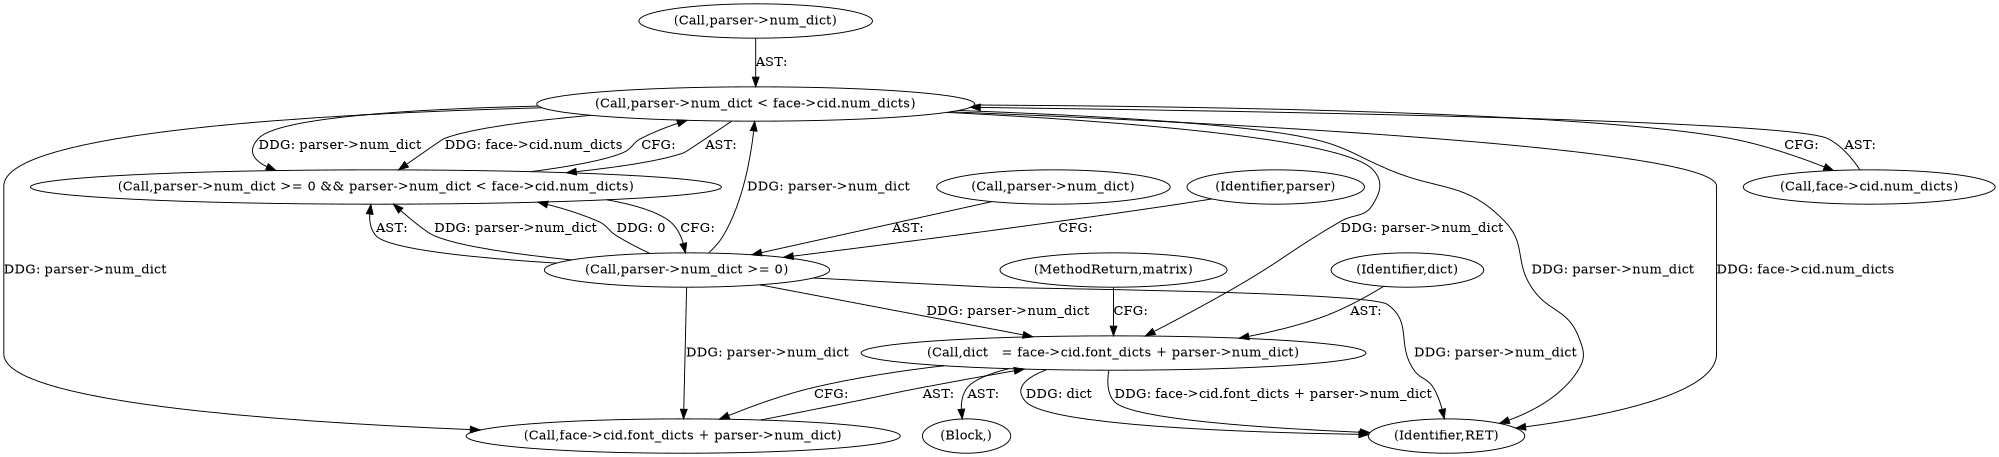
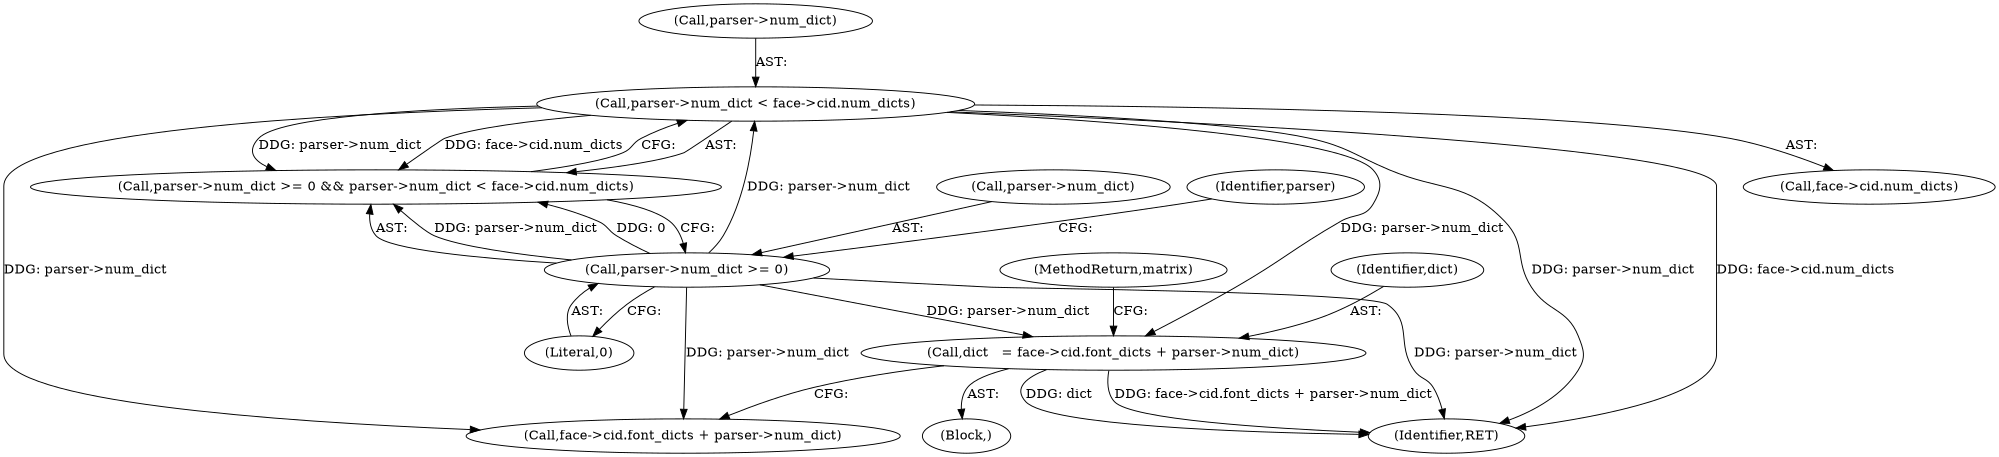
edge "(Call,face->cid.num_dicts)" -> "(Call,parser->num_dict < face->cid.num_dicts)": removed, label "AST:"
edge "(Call,parser->num_dict < face->cid.num_dicts)" -> "(Call,face->cid.num_dicts)": label "CFG: " -> "AST: "
node "(Literal,0)": added
edge "(Call,face->cid.font_dicts + parser->num_dict)" -> "(Call,dict   = face->cid.font_dicts + parser->num_dict)": removed, label "AST:"
